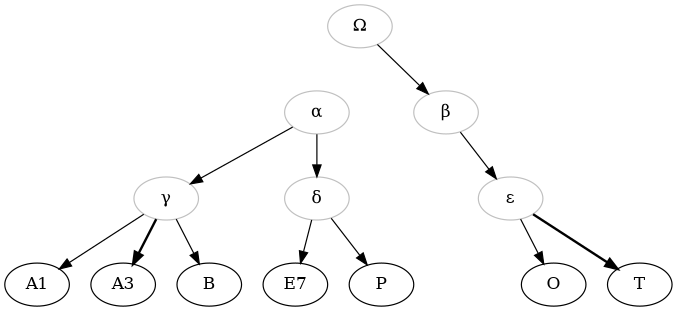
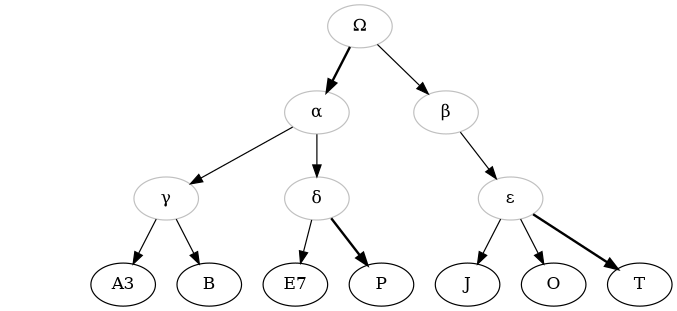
edge "Ω" -> "α": added
edge "γ" -> "A3": style bold -> solid
edge "δ" -> "P": style solid -> bold
node "A1": removed
node "J": added
